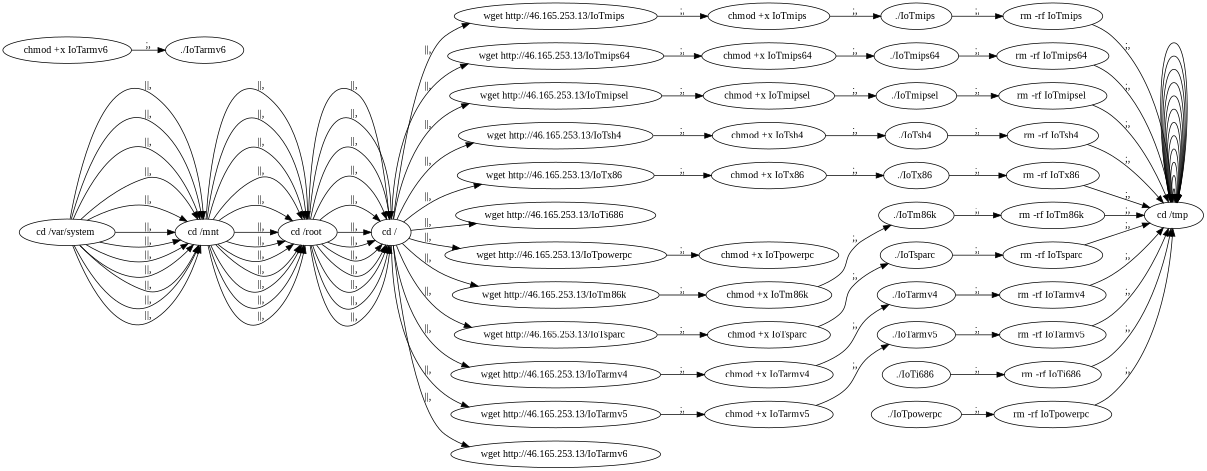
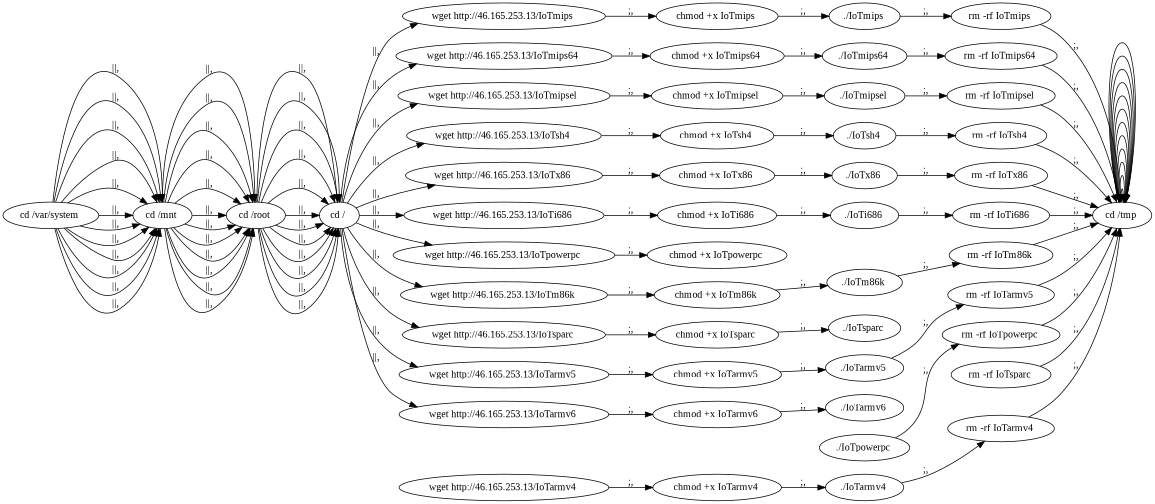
node "chmod +x IoTi686": added
edge "./IoTsparc" -> "rm -rf IoTsparc": removed, label ";,"
edge "cd /" -> "wget http://46.165.253.13/IoTarmv4": removed, label "||,"
edge "wget http://46.165.253.13/IoTarmv6" -> "chmod +x IoTarmv6": added, label ";,"
